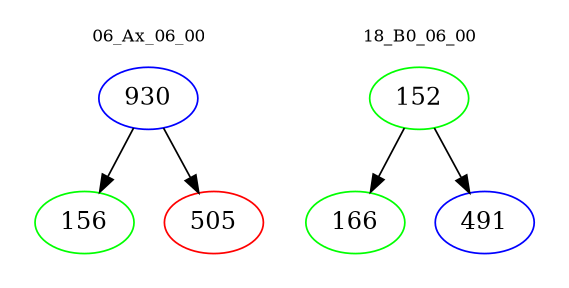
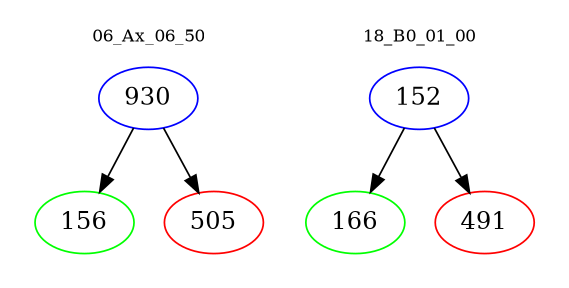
cluster "06_Ax_06_00": label "06_Ax_06_00" -> "06_Ax_06_50"
cluster "18_B0_06_00": label "18_B0_06_00" -> "18_B0_01_00"
node "152": color green -> blue
node "491": color blue -> red
